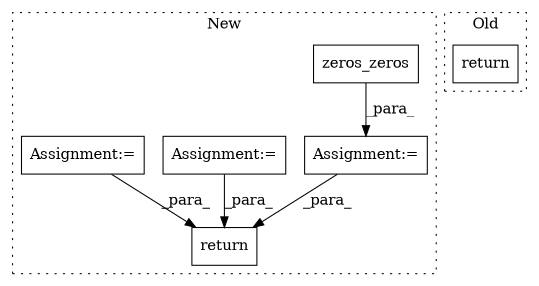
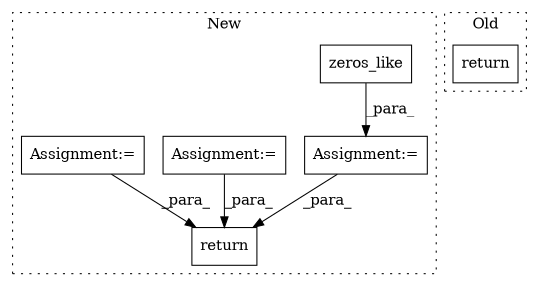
node "zeros_zeros": label "zeros_zeros" -> "zeros_like"
